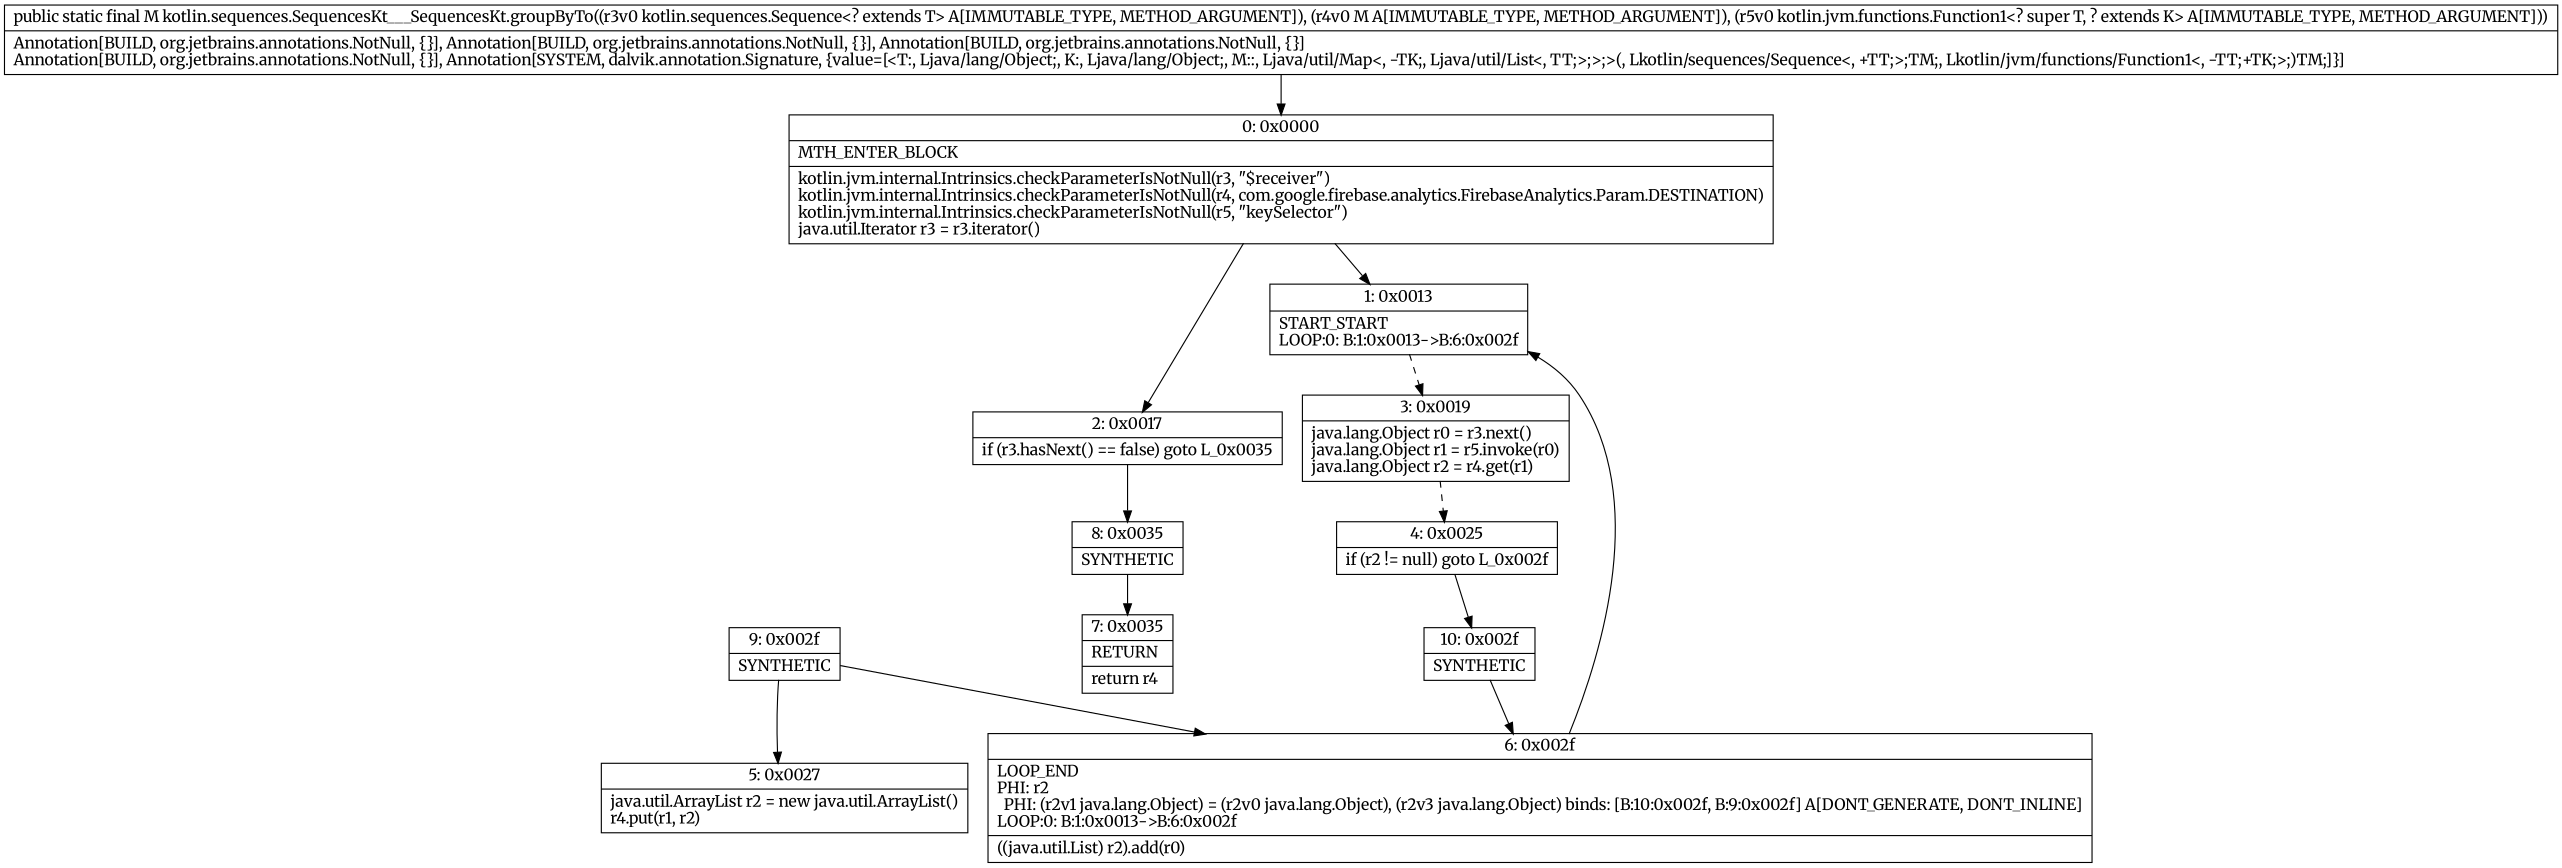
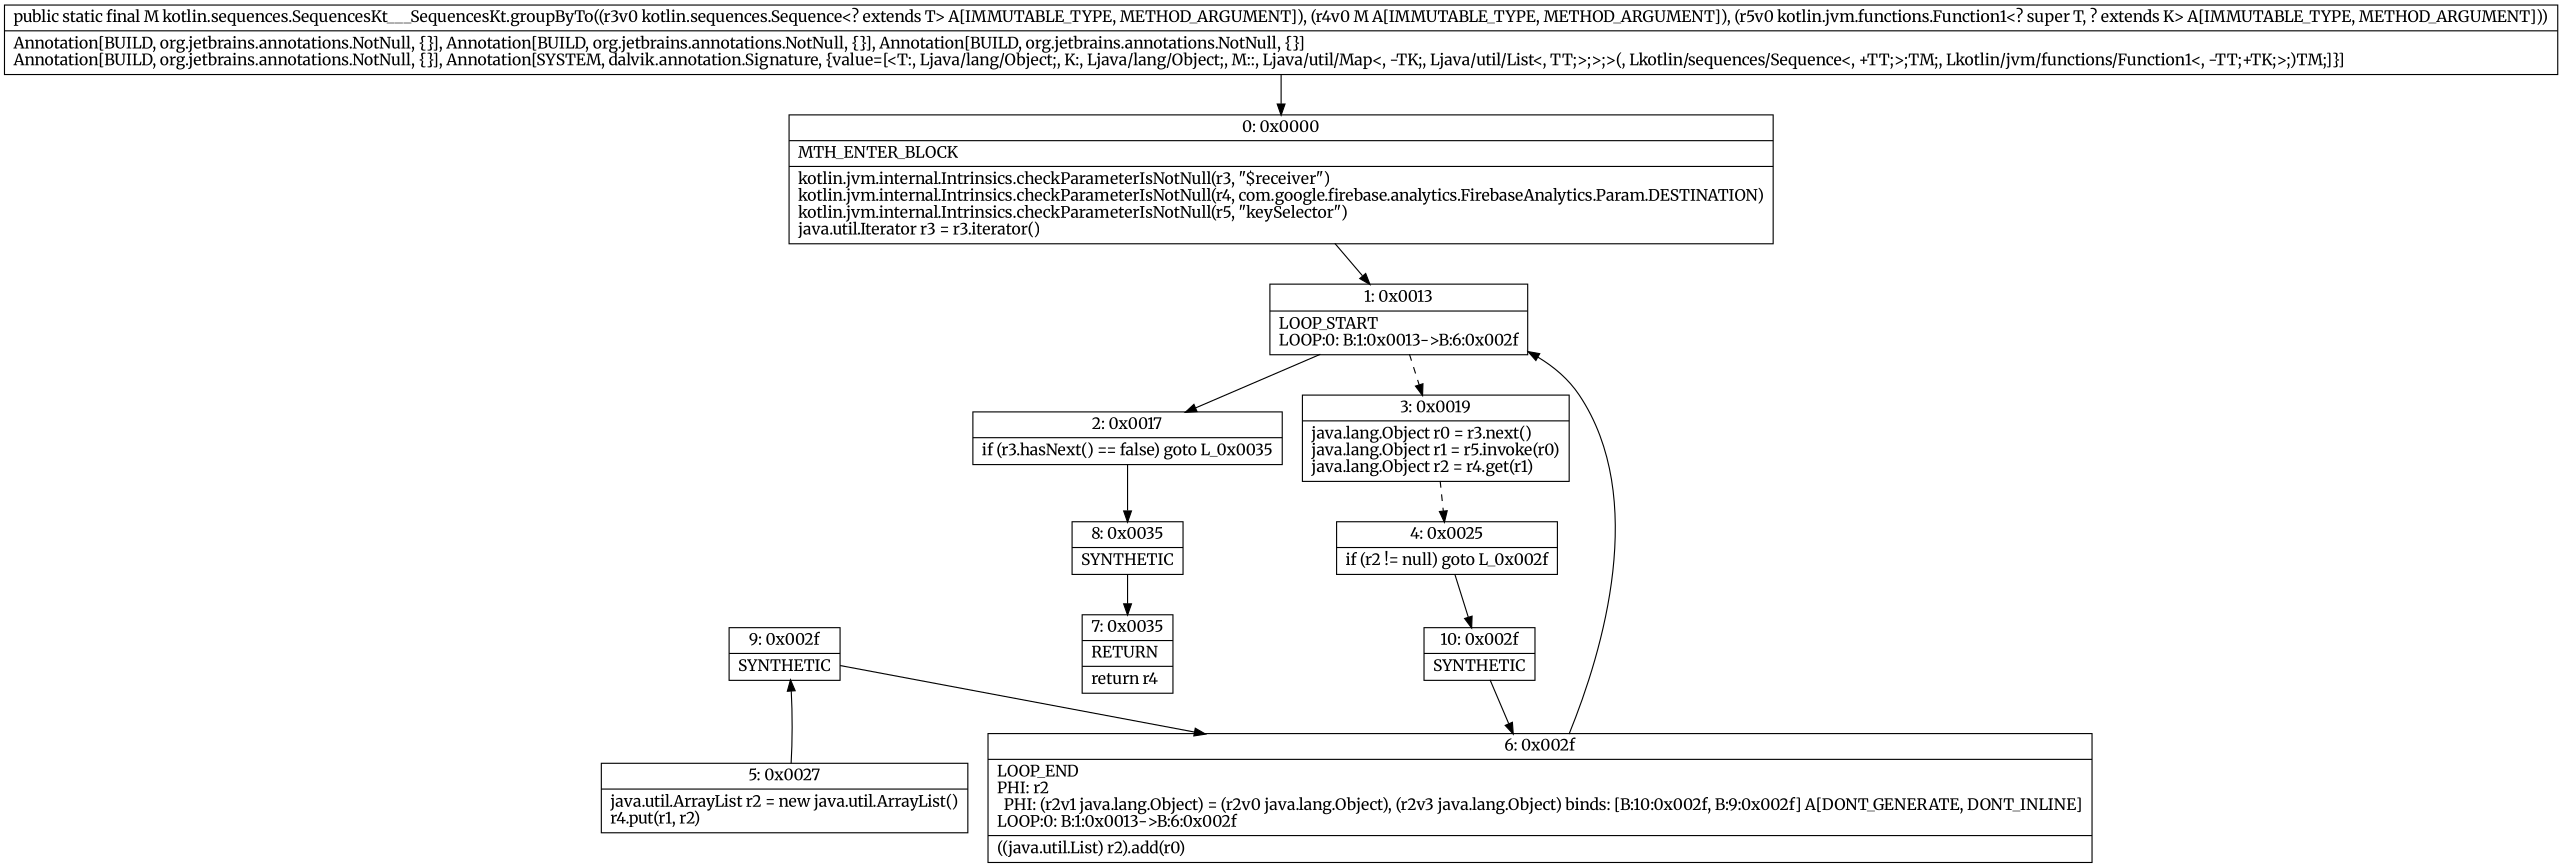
edge "0: 0x0000" -> "2: 0x0017": now "1: 0x0013" -> "2: 0x0017"
node "1: 0x0013": text "START_START" -> "LOOP_START"
edge "9: 0x002f" -> "5: 0x0027": reversed
